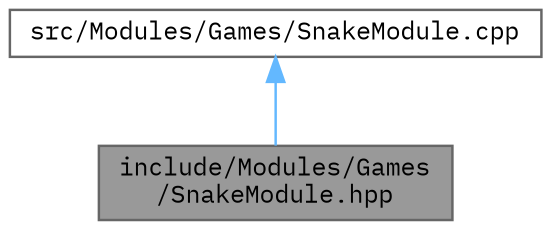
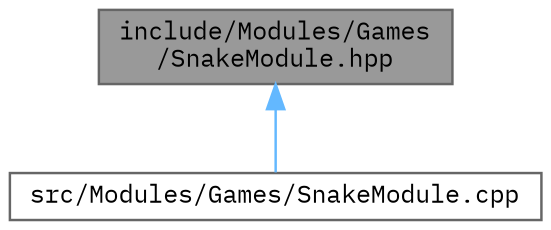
edge "include/Modules/Games /SnakeModule.hpp" -> "src/Modules/Games/SnakeModule.cpp": reversed
